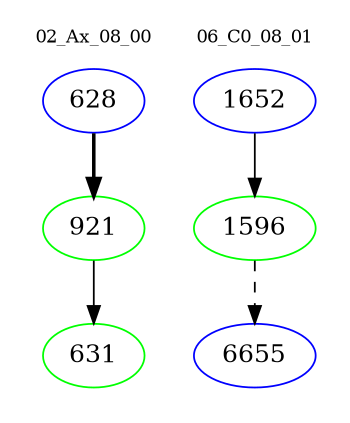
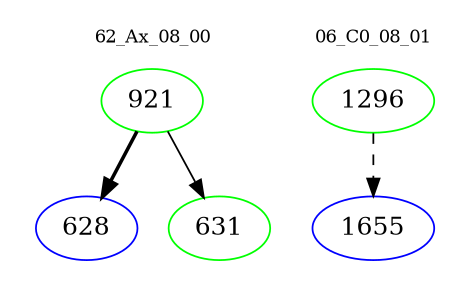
cluster "02_Ax_08_00": label "02_Ax_08_00" -> "62_Ax_08_00"
node "1652": removed
edge "628" -> "921": reversed
node "1596": label "1596" -> "1296"
node "6655": label "6655" -> "1655"
